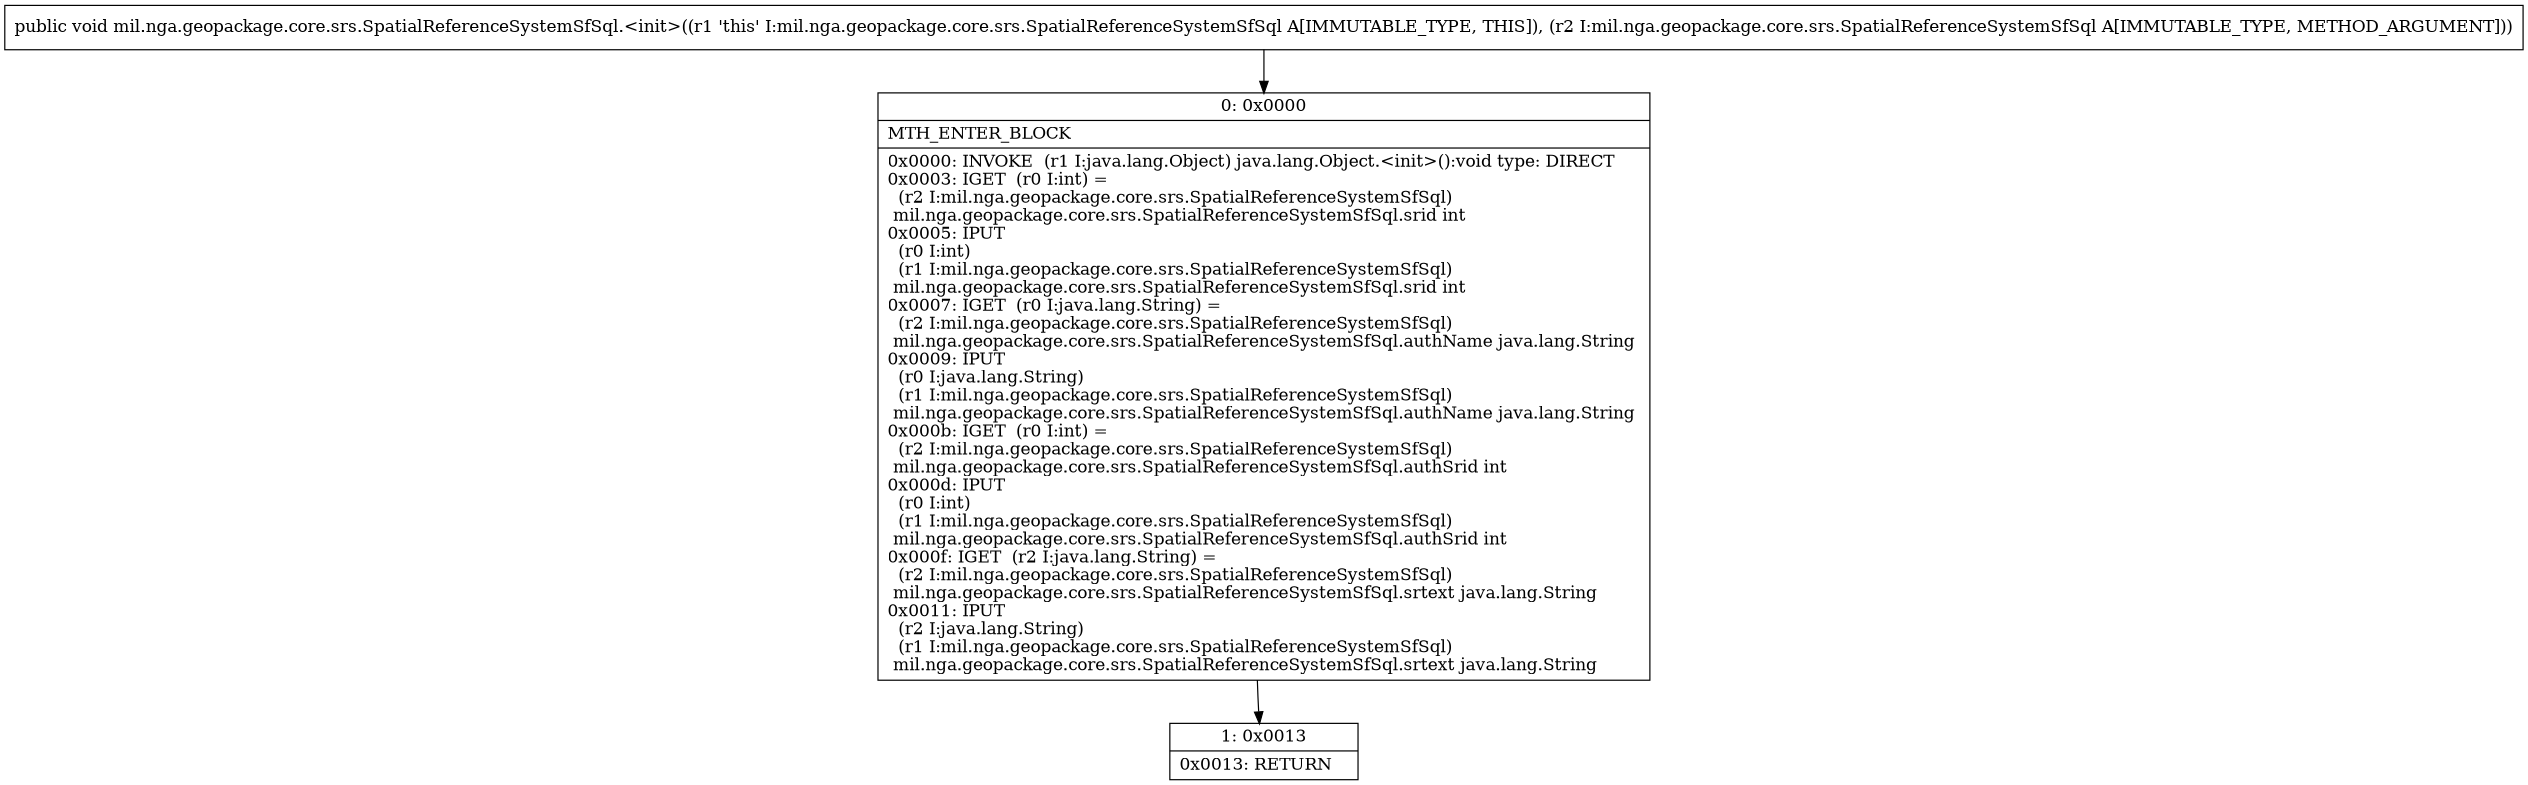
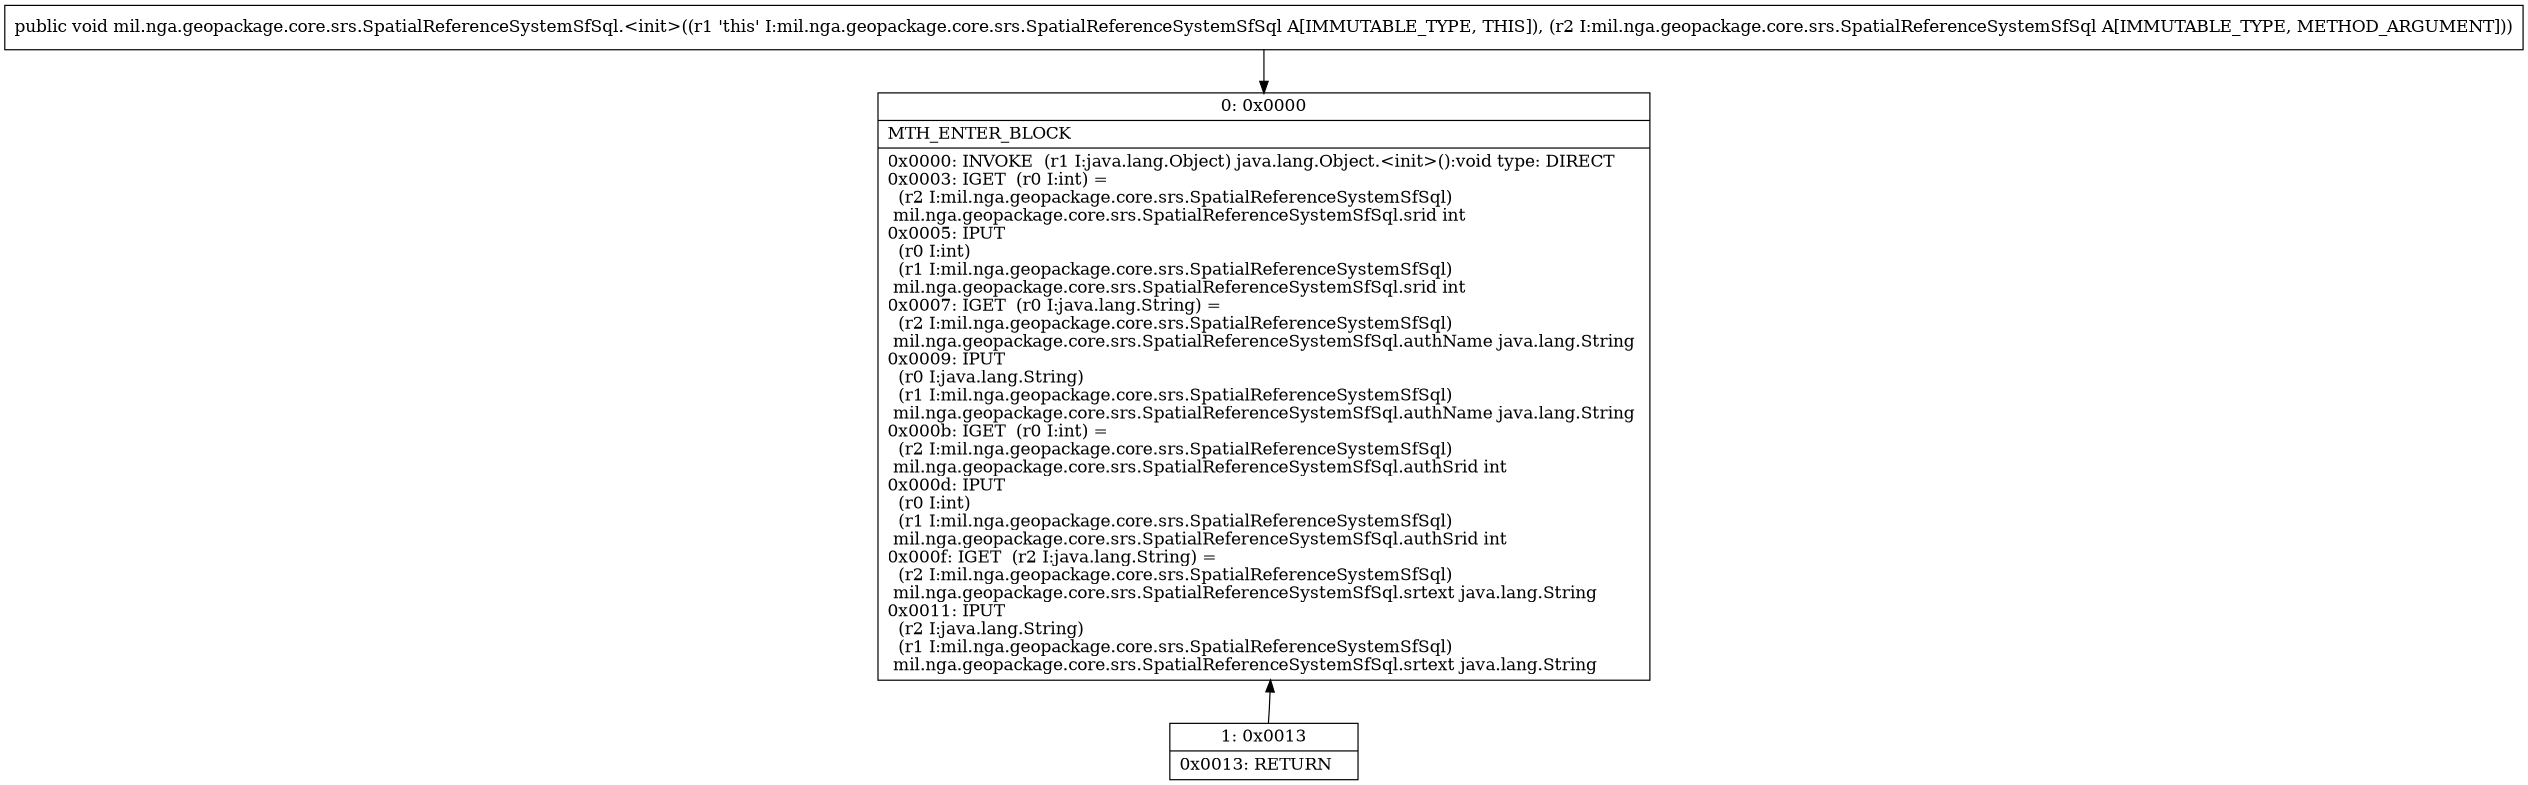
edge "0: 0x0000" -> "1: 0x0013": reversed
